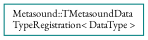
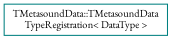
node "Metasound::TMetasoundData TypeRegistration< DataType >": label "Metasound::TMetasoundData TypeRegistration< DataType >" -> "TMetasoundData::TMetasoundData TypeRegistration< DataType >"
